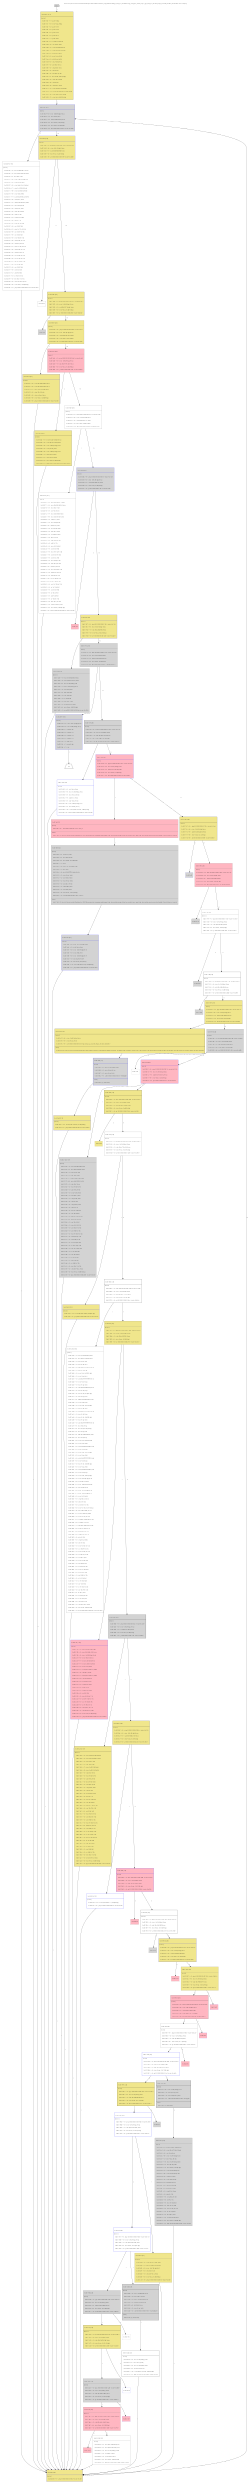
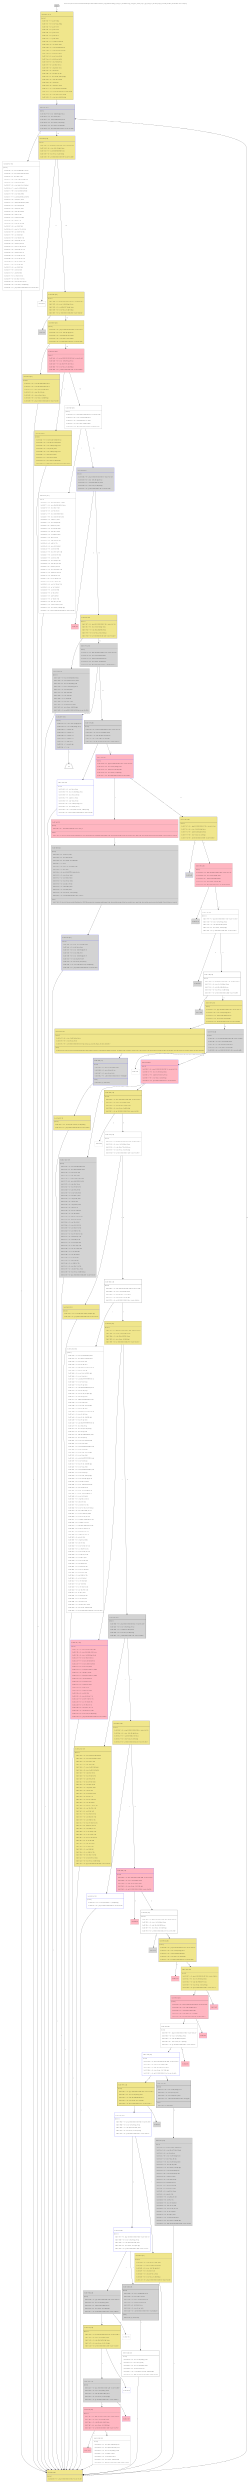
node "0x401fbd": fillcolor khaki -> white
